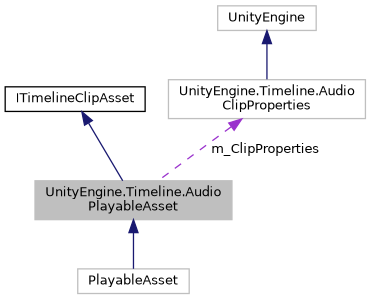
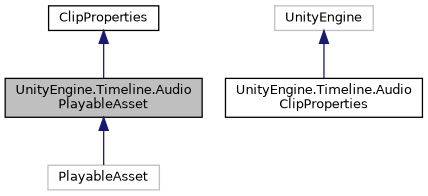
node "ITimelineClipAsset": label "ITimelineClipAsset" -> "ClipProperties"
node "UnityEngine.Timeline.Audio ClipProperties": color grey75 -> black
edge "UnityEngine.Timeline.Audio PlayableAsset" -> "UnityEngine.Timeline.Audio ClipProperties": removed, label "m_ClipProperties"
node "UnityEngine.Timeline.Audio PlayableAsset": color grey75 -> black
